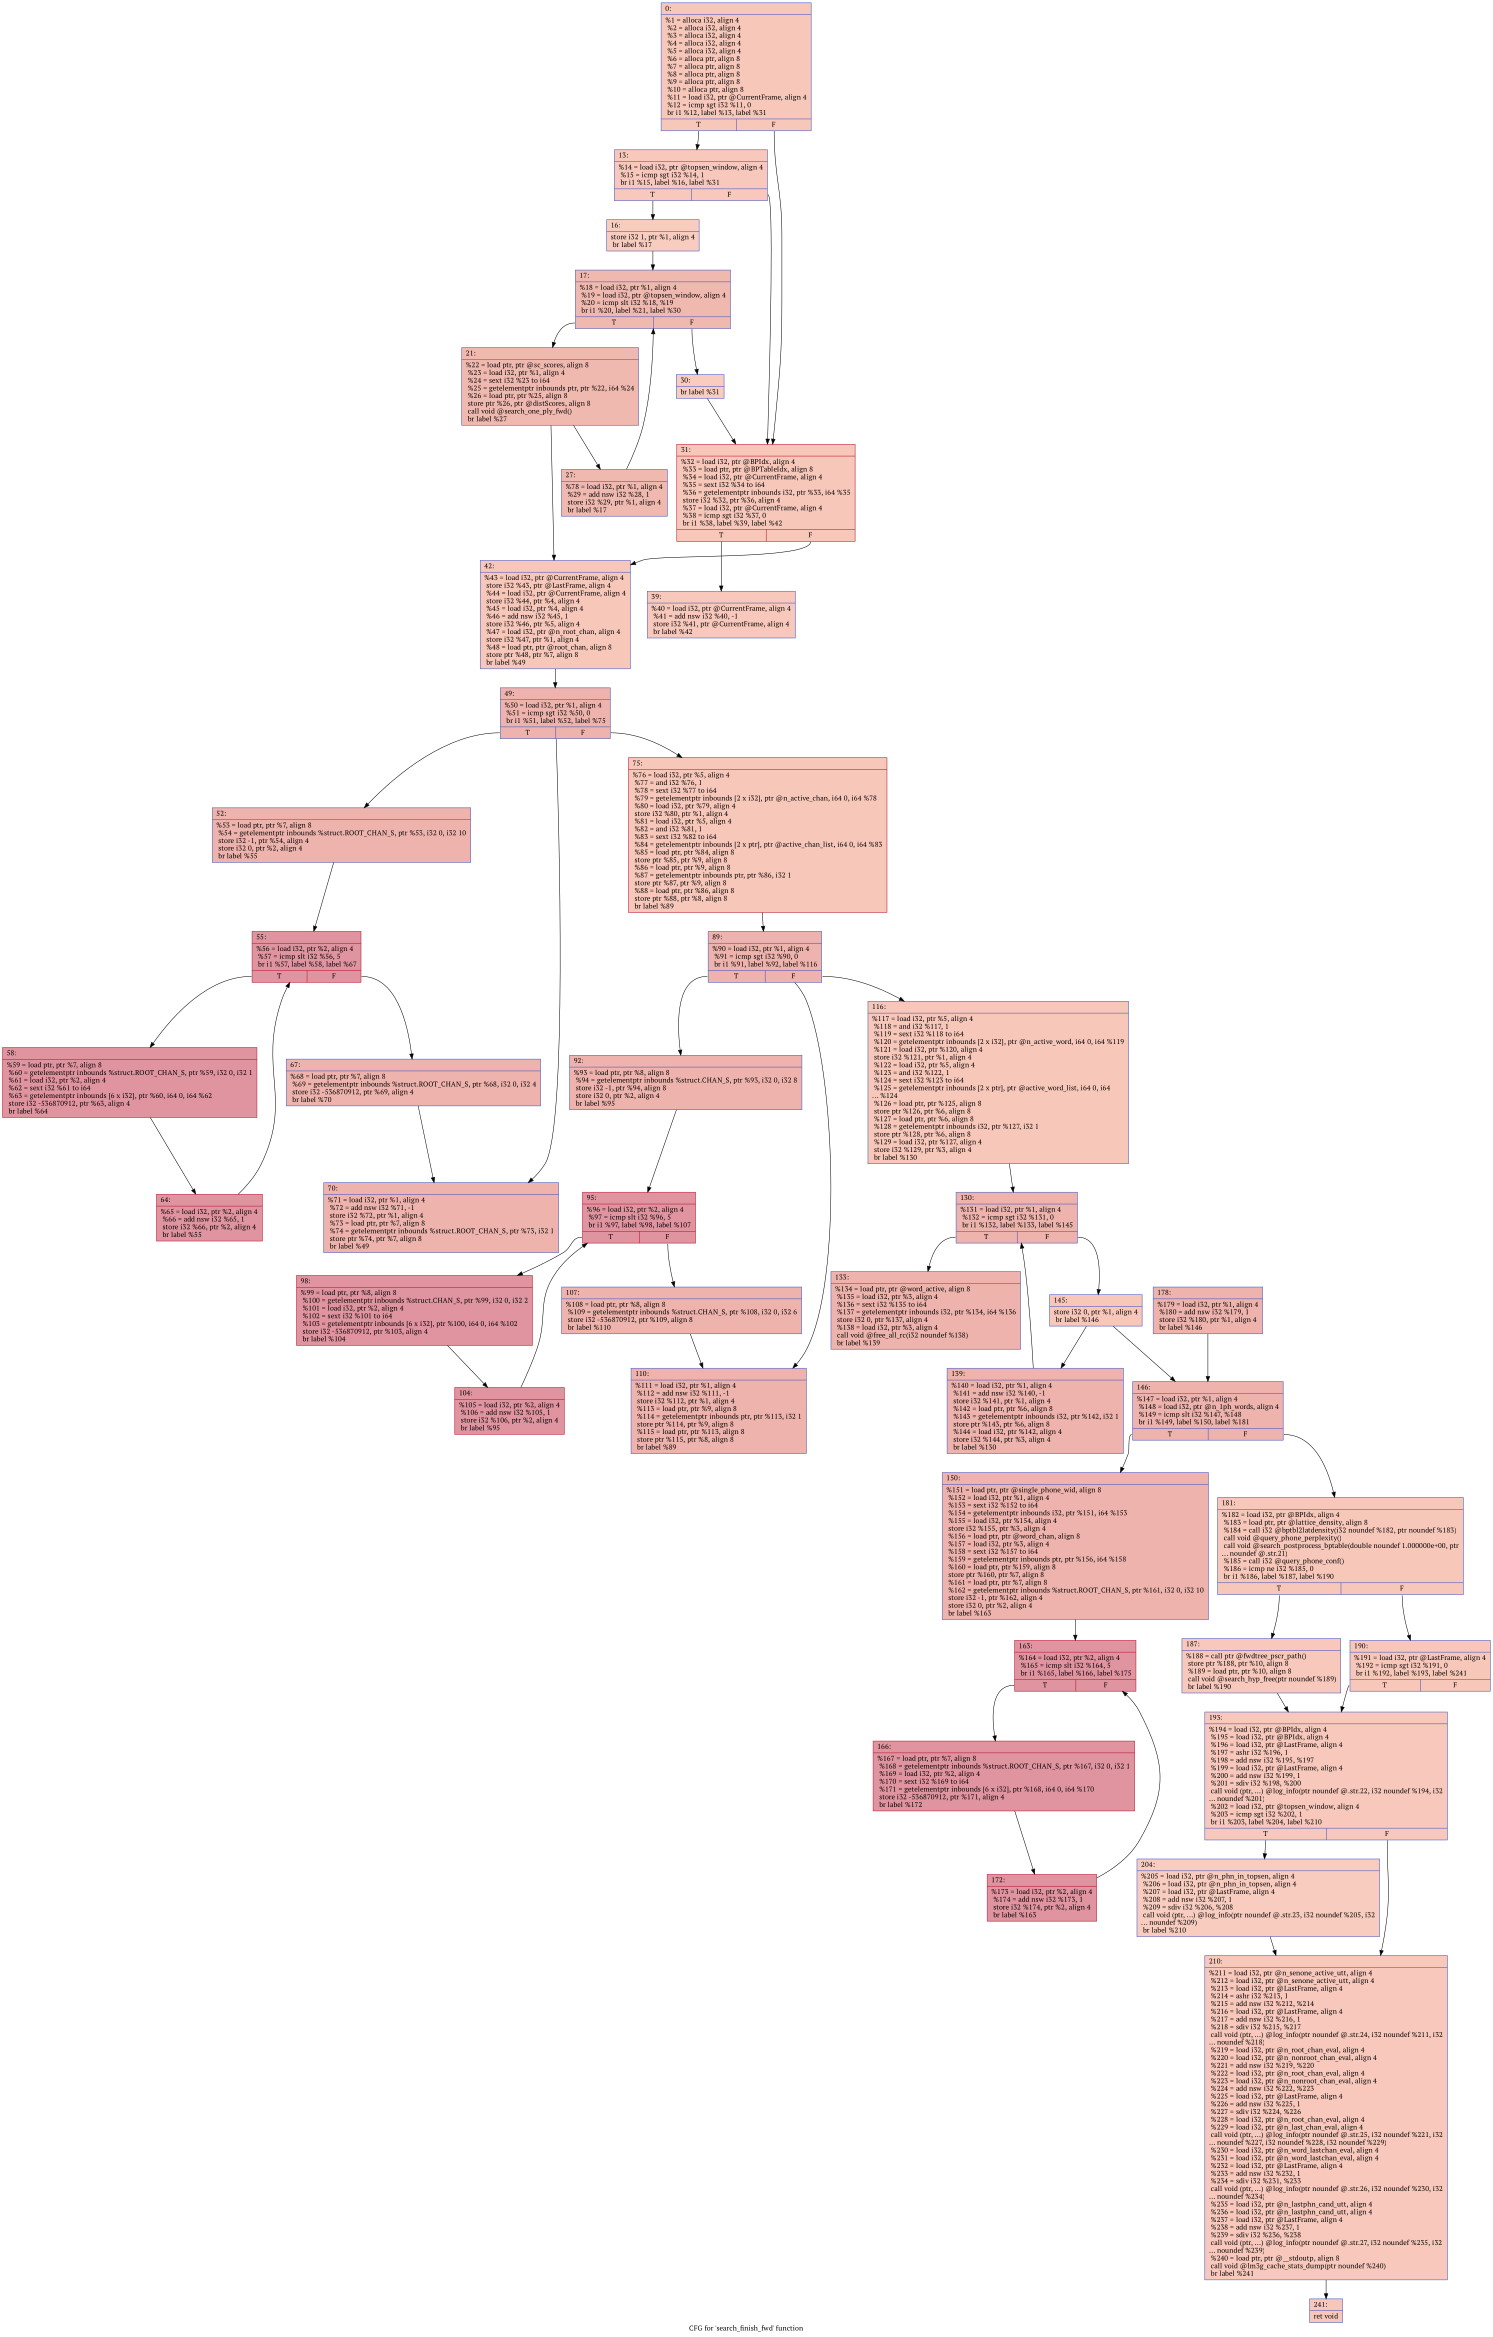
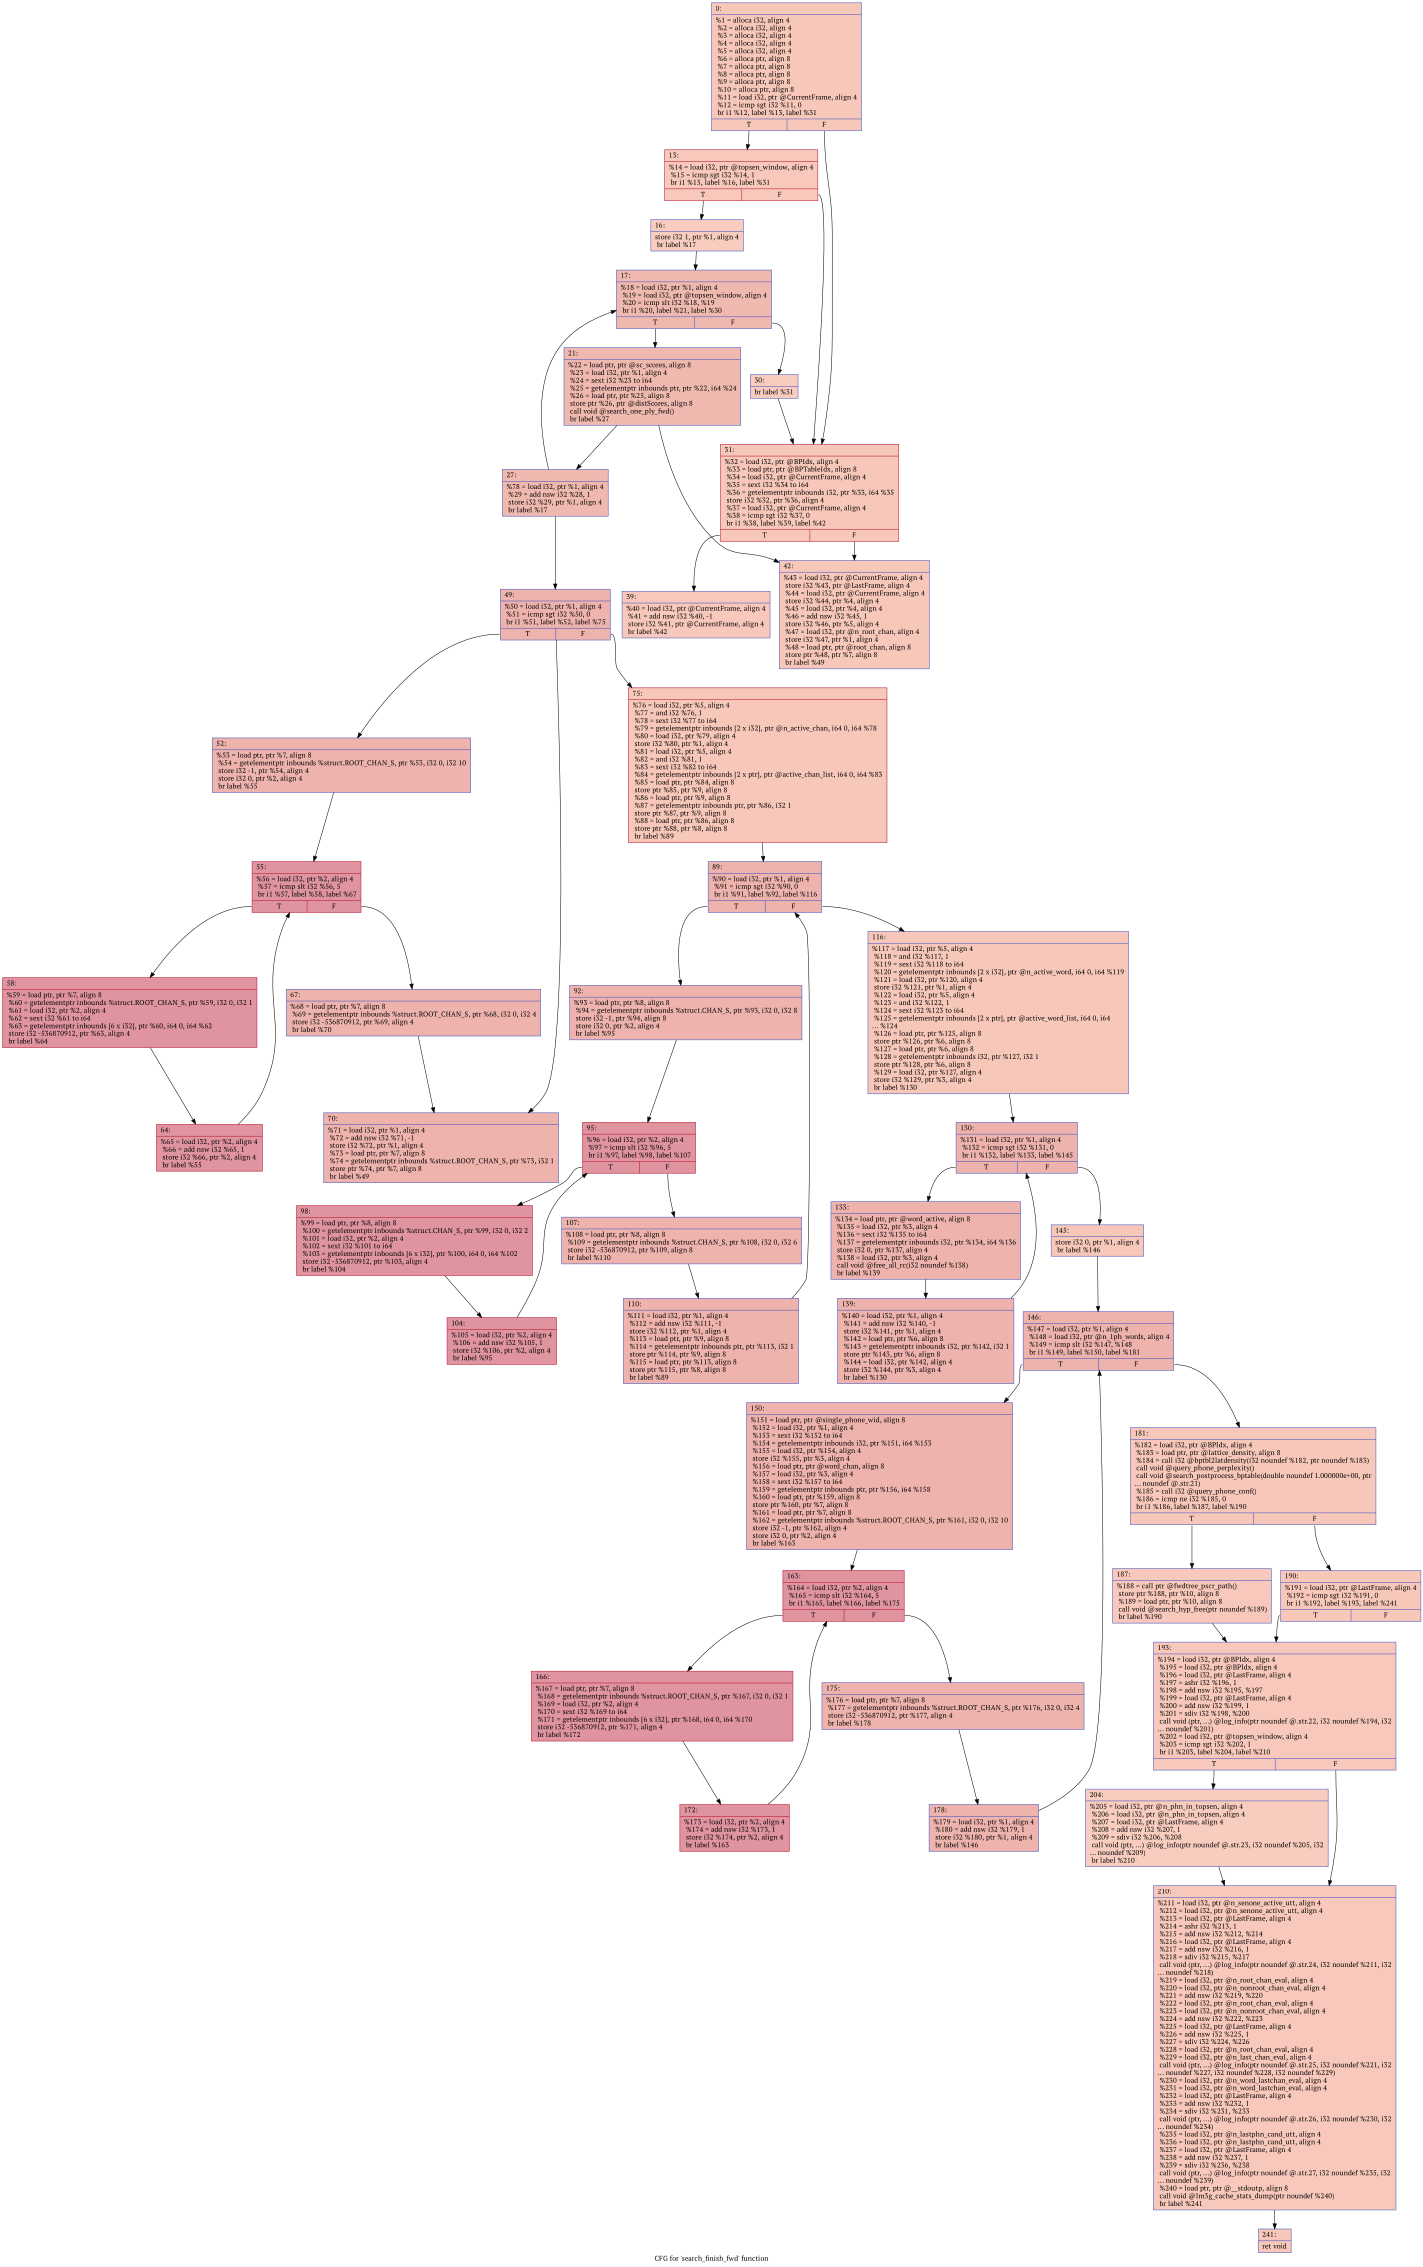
node "13:": color #3d50c3ff -> #b70d28ff
edge "42:" -> "49:": now "27:" -> "49:"
edge "89:" -> "110:": reversed
edge "145:" -> "139:": now "133:" -> "139:"
node "175:": added
